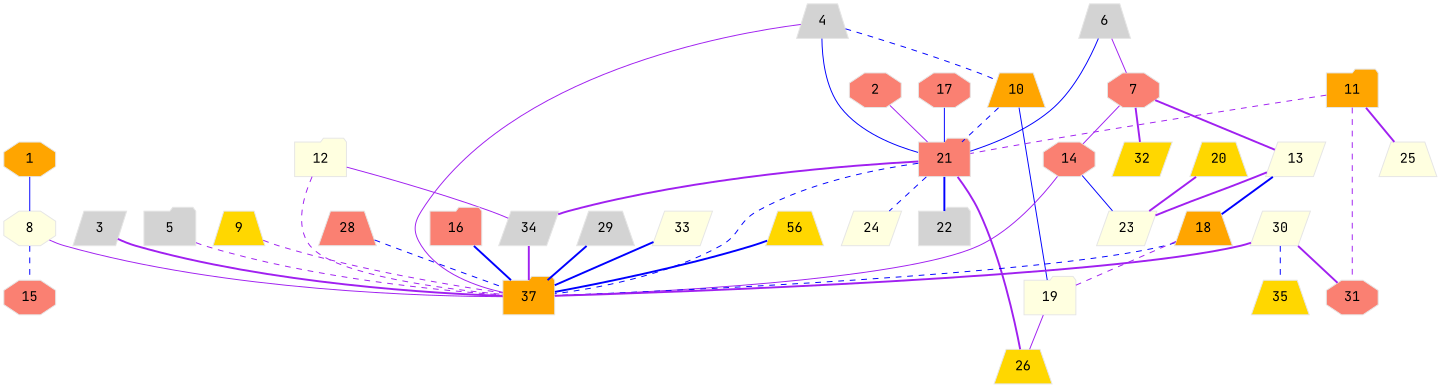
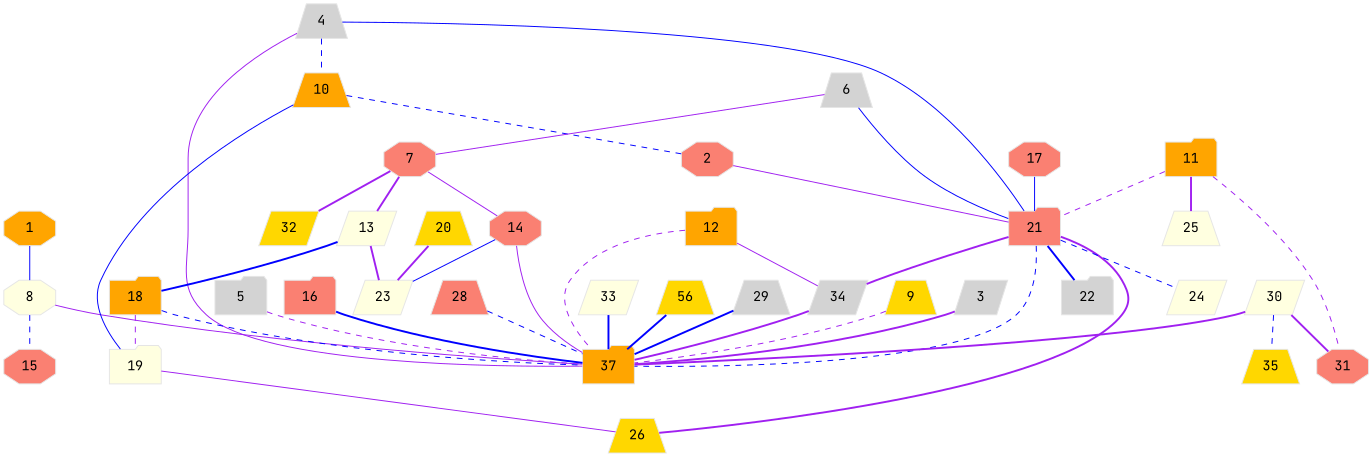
edge "10" -- "21": now "10" -- "2"
node "12": fillcolor lightyellow -> orange
node "18": shape trapezium -> folder
